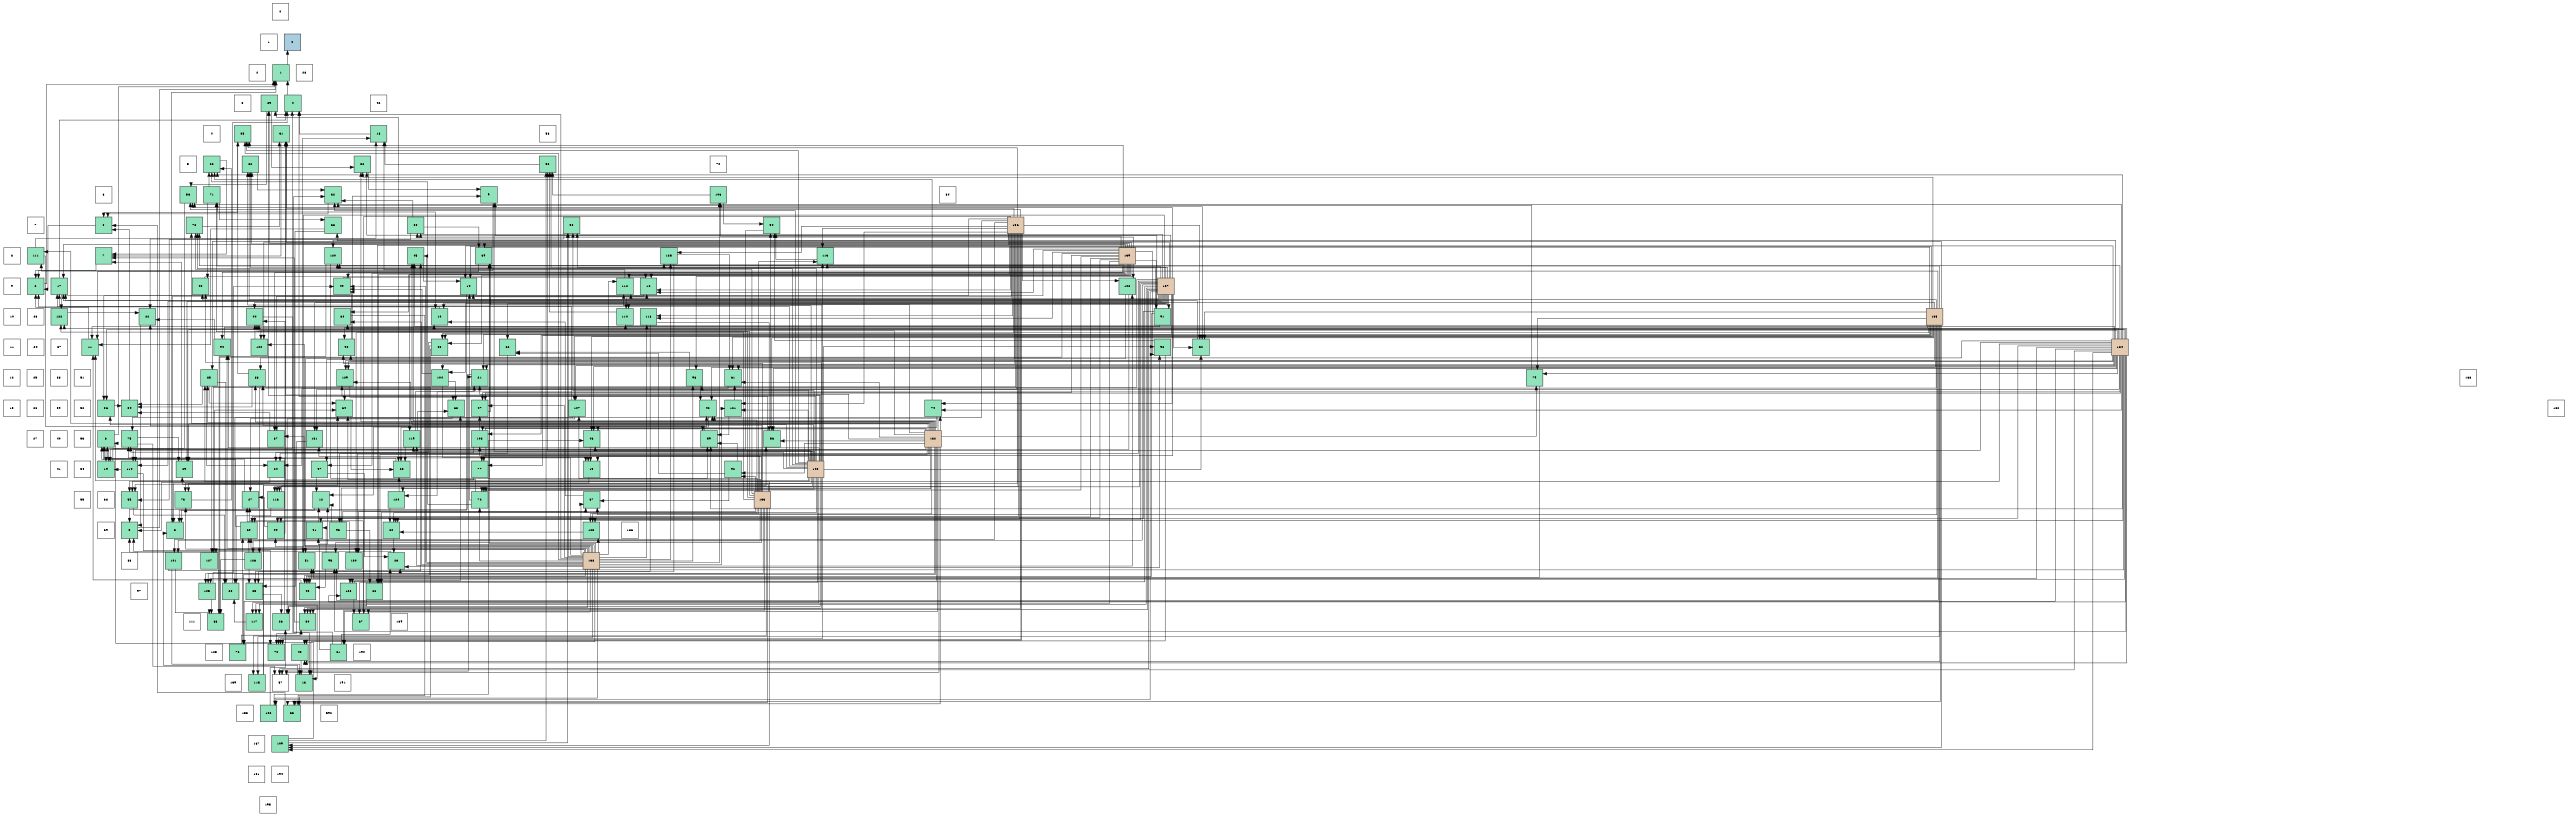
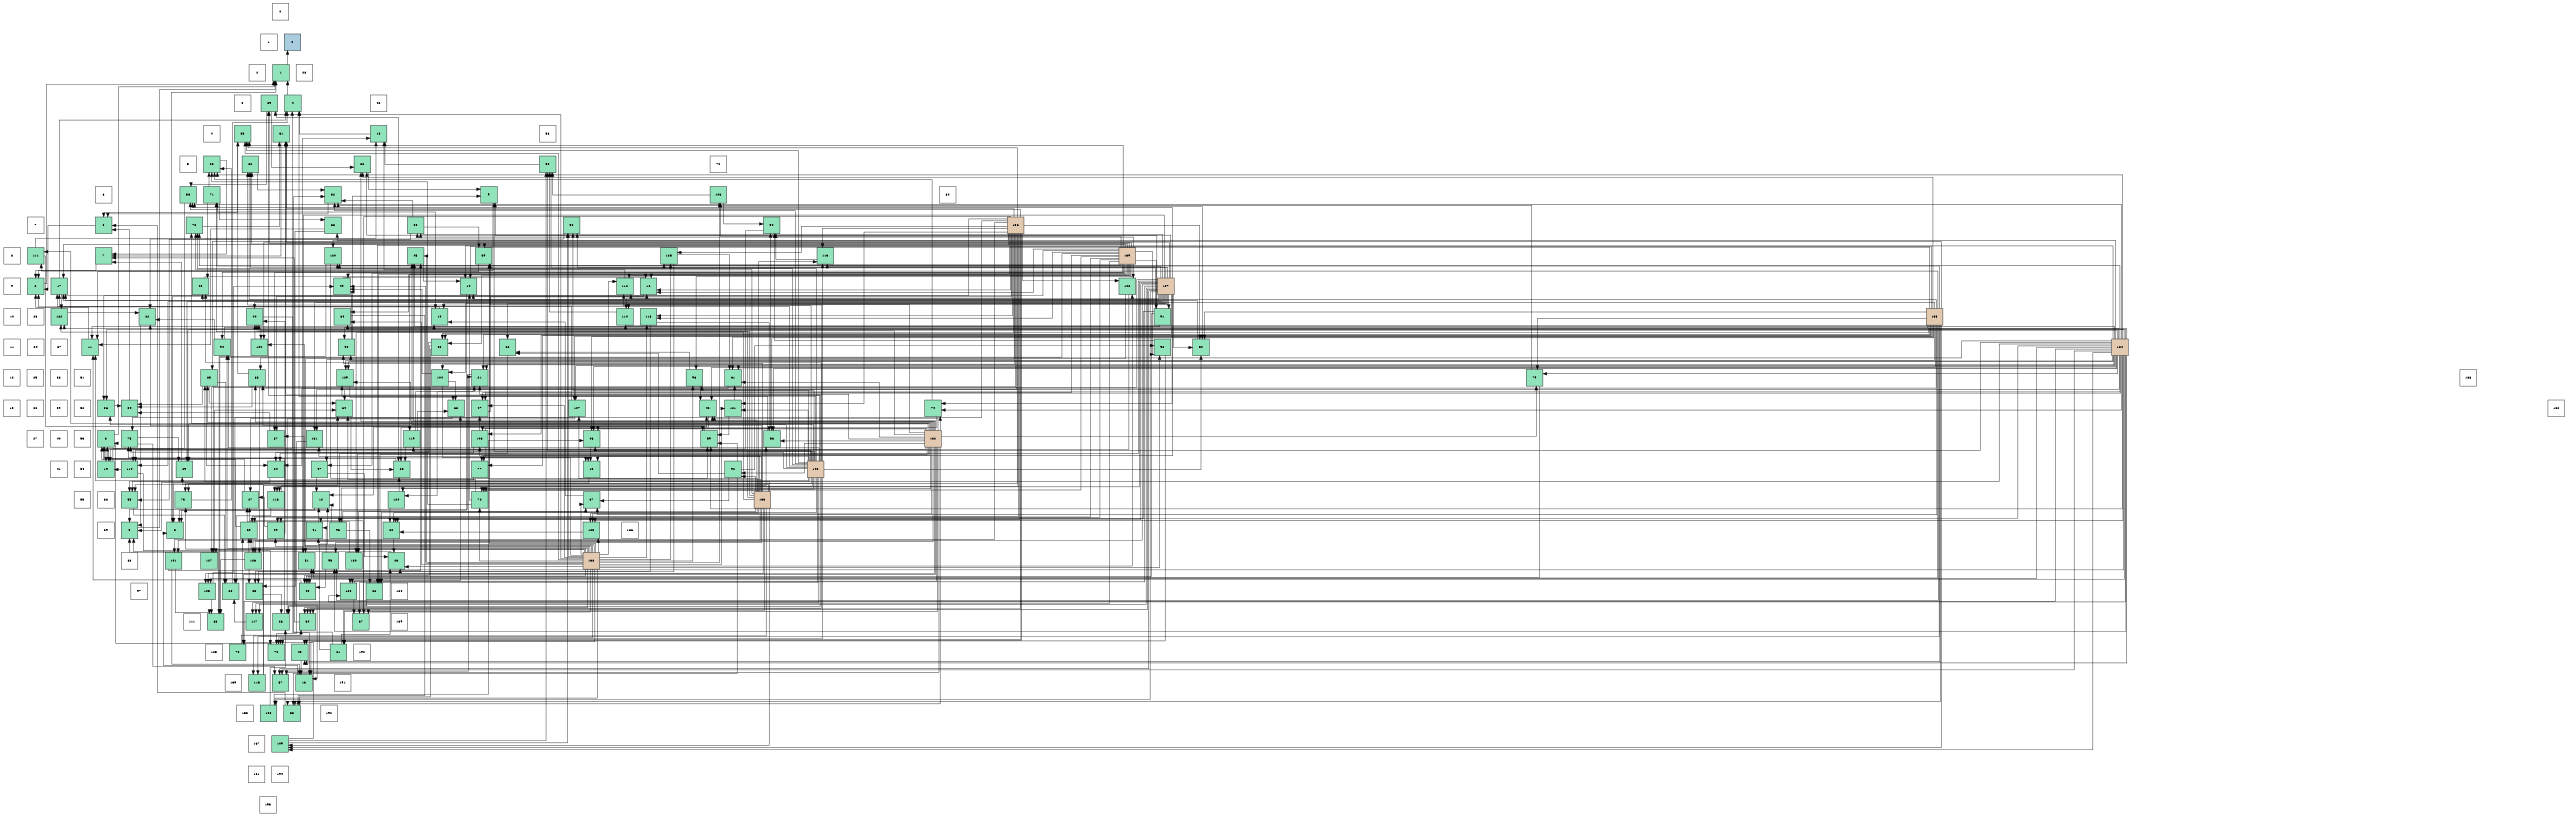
edge "140" -> "98": now "92" -> "98"
edge "132" -> "126": added
edge "138" -> "119": removed
node "188": added
node "57": fillcolor #ffffff -> #91e3bb
edge "133" -> "33": now "92" -> "33"
node "592": label "592" -> "192"
